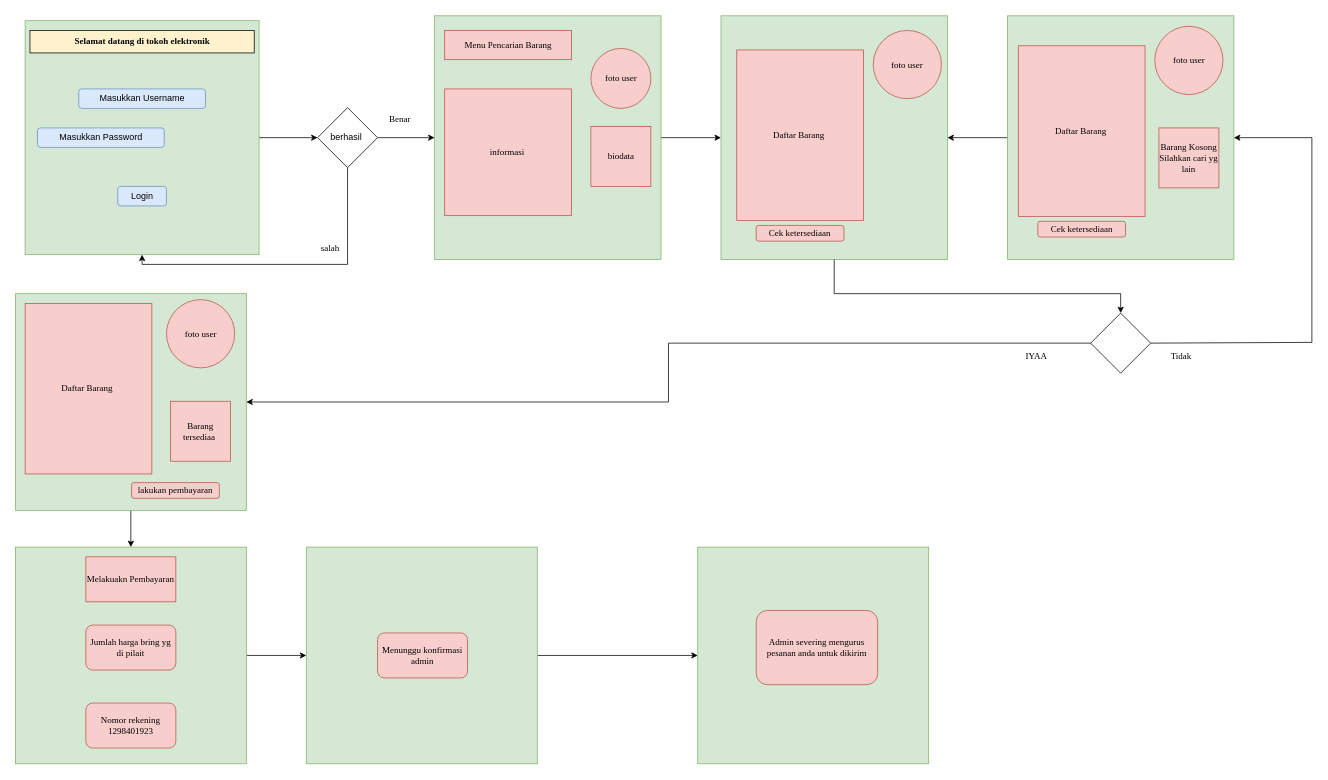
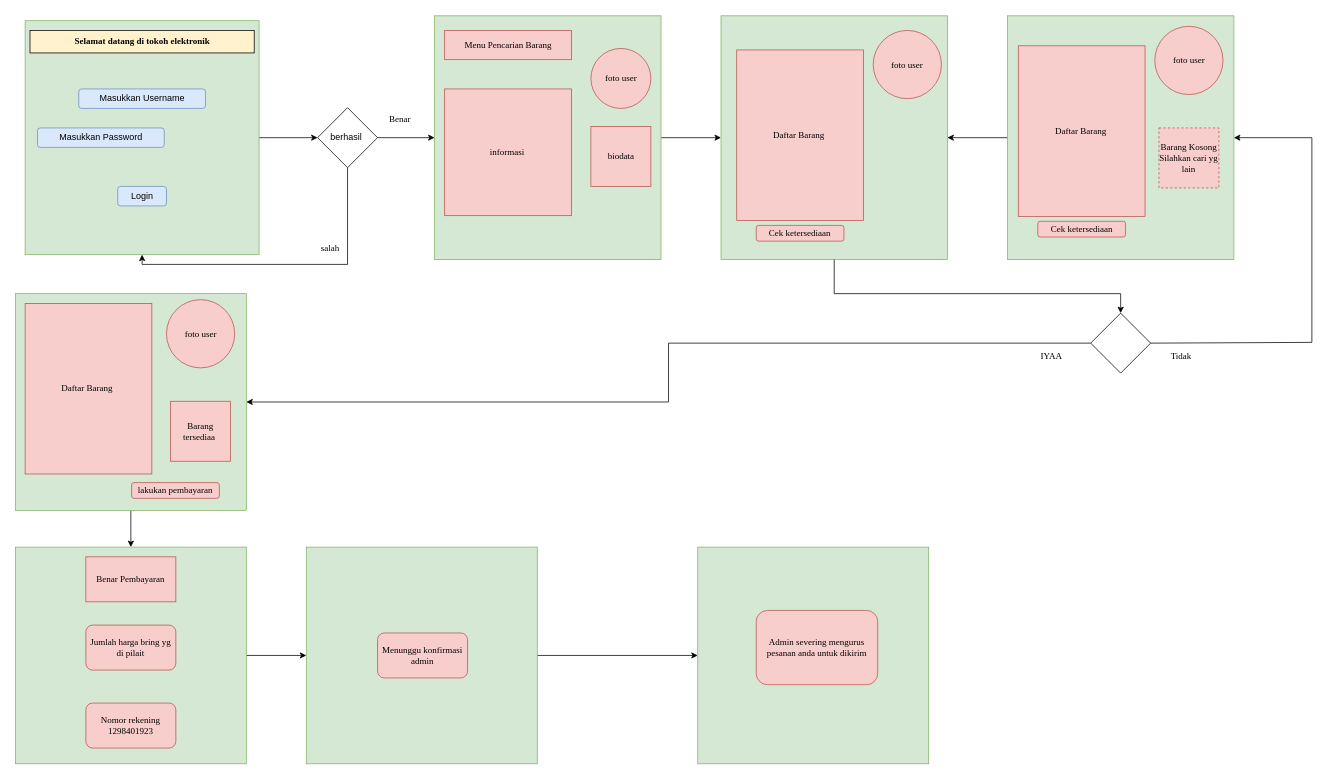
node "Barang Kosong Silahkan cari yg lain": style solid -> dashed
node "IYAA": moved (1037, 357) -> (1052, 357)
node "Melakuakn Pembayaran": label "Melakuakn Pembayaran" -> "Benar Pembayaran"
